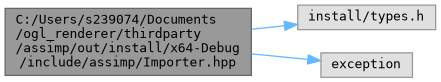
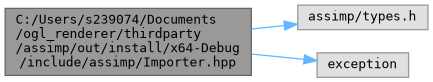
node "install/types.h": label "install/types.h" -> "assimp/types.h"
